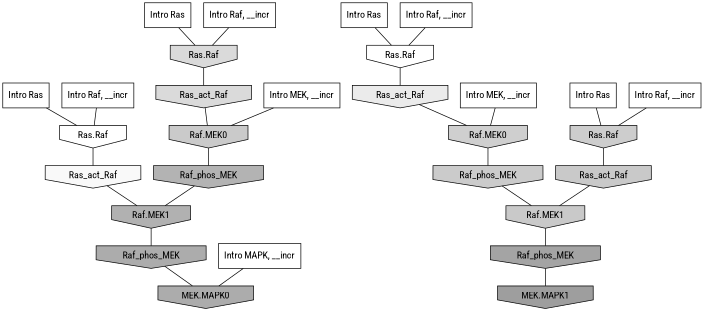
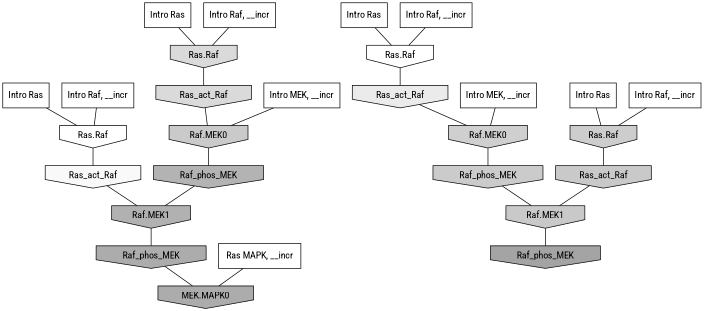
node "Intro MAPK, __incr": label "Intro MAPK, __incr" -> "Ras MAPK, __incr"
node "MEK.MAPK1": removed
